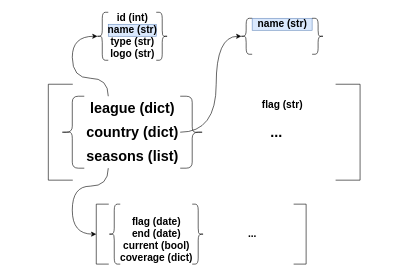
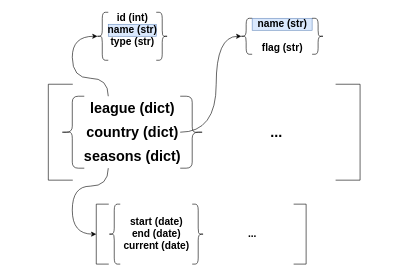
node "logo (str)": removed
node "flag (str)": moved (282, 105) -> (282, 48)
node "seasons (list)": label "seasons (list)" -> "seasons (dict)"
node "flag (date)": label "flag (date)" -> "start (date)"
node "current (bool)": label "current (bool)" -> "current (date)"
node "coverage (dict)": removed
